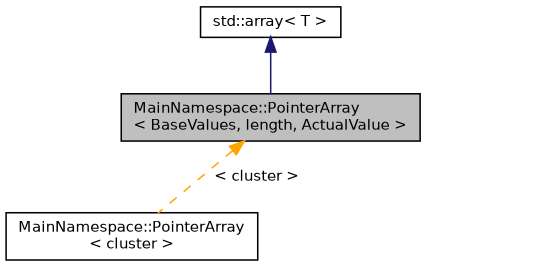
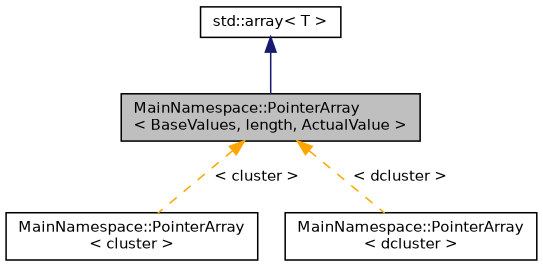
node "MainNamespace::PointerArray < dcluster >": added
